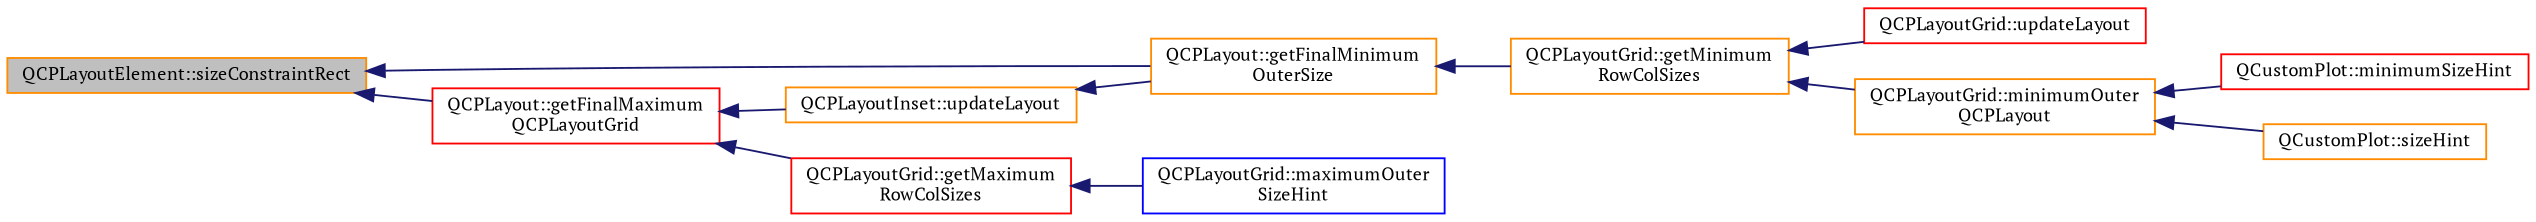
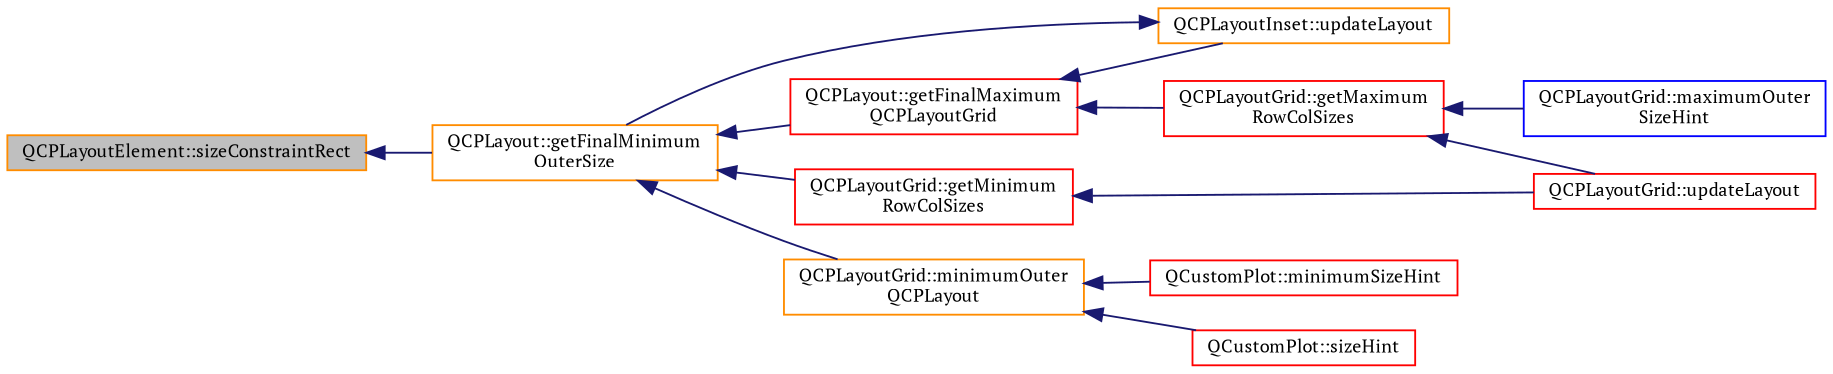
node "QCPLayoutGrid::getMinimum RowColSizes": color darkorange -> red
edge "QCPLayoutGrid::minimumOuter QCPLayout" -> "QCPLayoutGrid::getMinimum RowColSizes": now "QCPLayoutGrid::minimumOuter QCPLayout" -> "QCPLayout::getFinalMinimum OuterSize"
edge "QCPLayout::getFinalMaximum QCPLayoutGrid" -> "QCPLayoutElement::sizeConstraintRect": now "QCPLayout::getFinalMaximum QCPLayoutGrid" -> "QCPLayout::getFinalMinimum OuterSize"
node "QCustomPlot::sizeHint": color darkorange -> red
edge "QCPLayoutGrid::updateLayout" -> "QCPLayoutGrid::getMaximum RowColSizes": added
